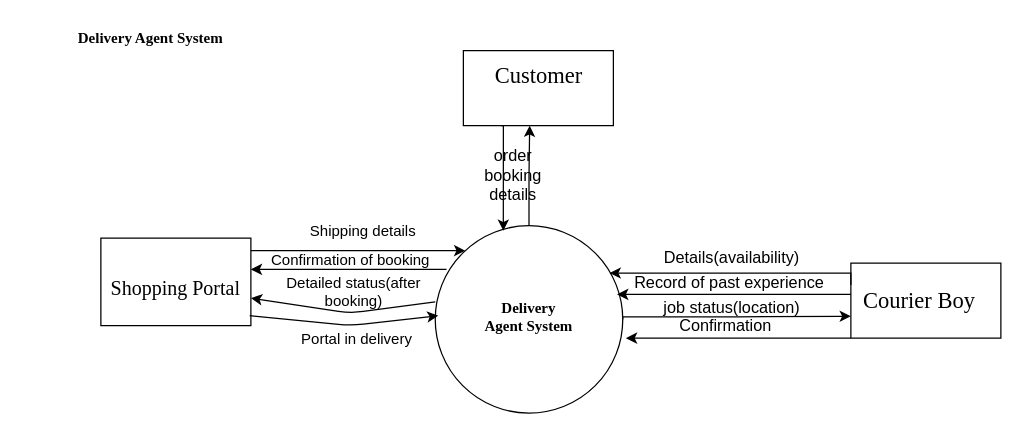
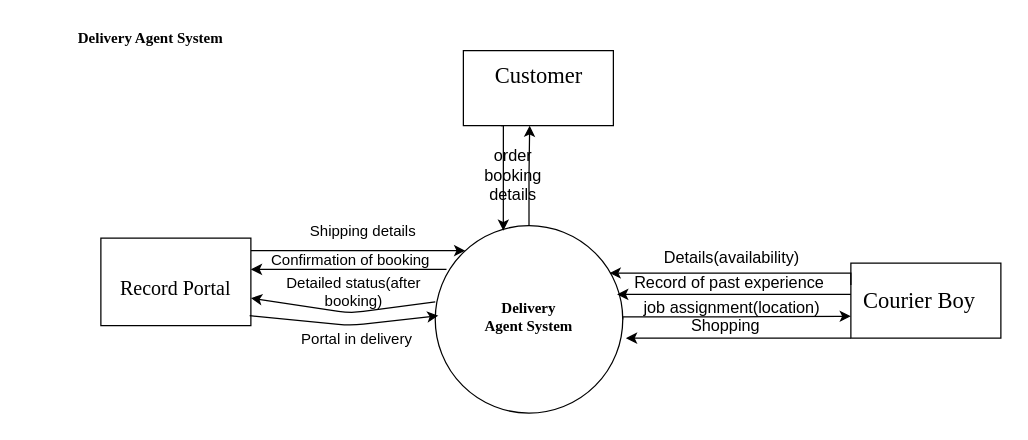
node "Shopping Portal": label "Shopping Portal" -> "Record Portal"
node "job status(location)": label "job status(location)" -> "job assignment(location)"
node "Confirmation": label "Confirmation" -> "Shopping"
